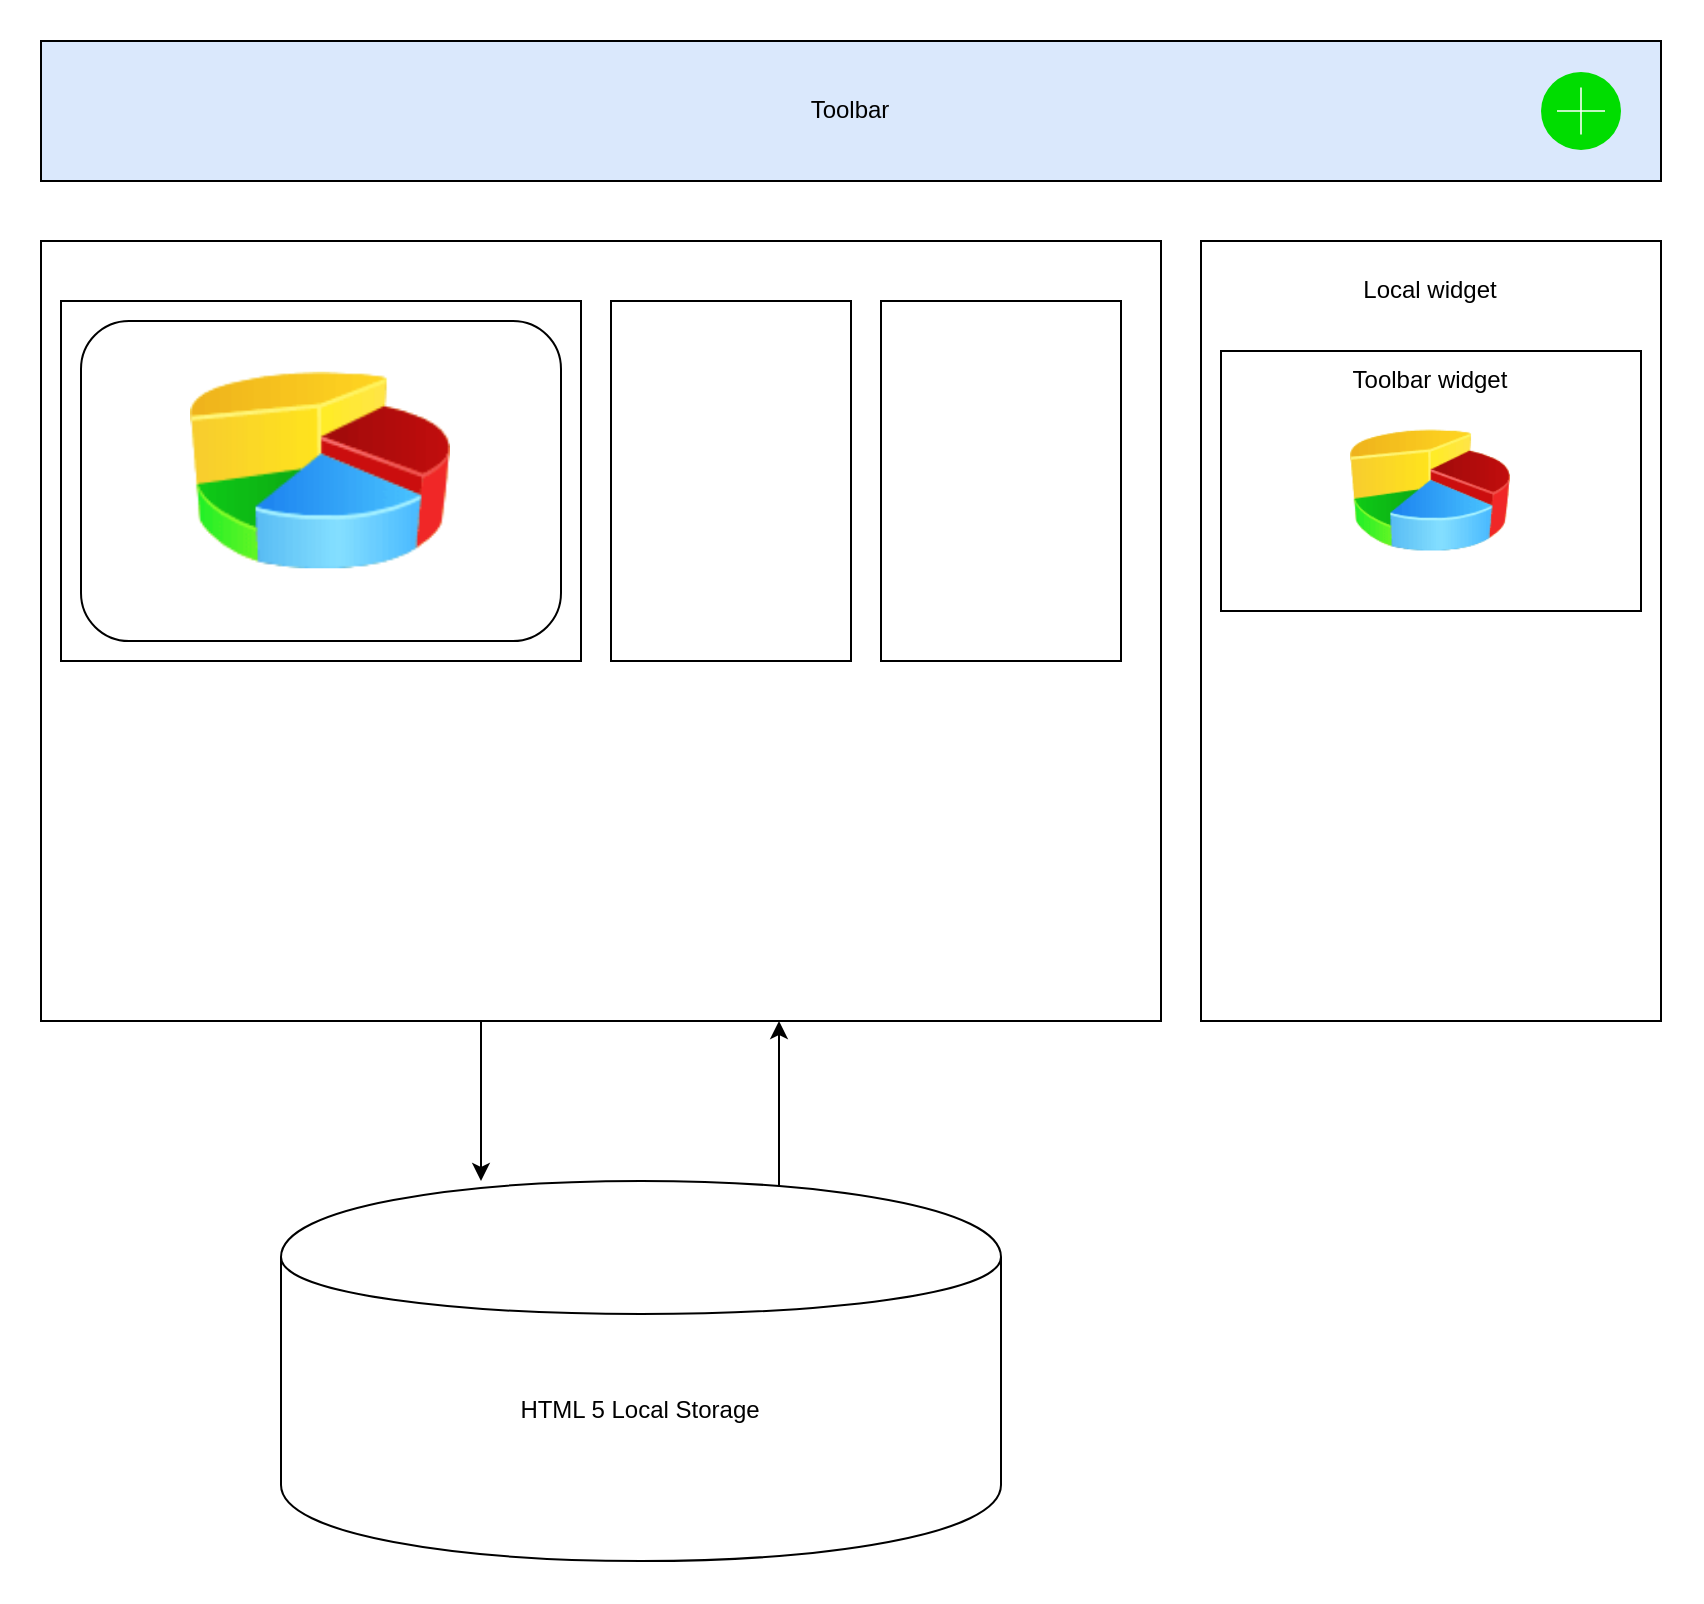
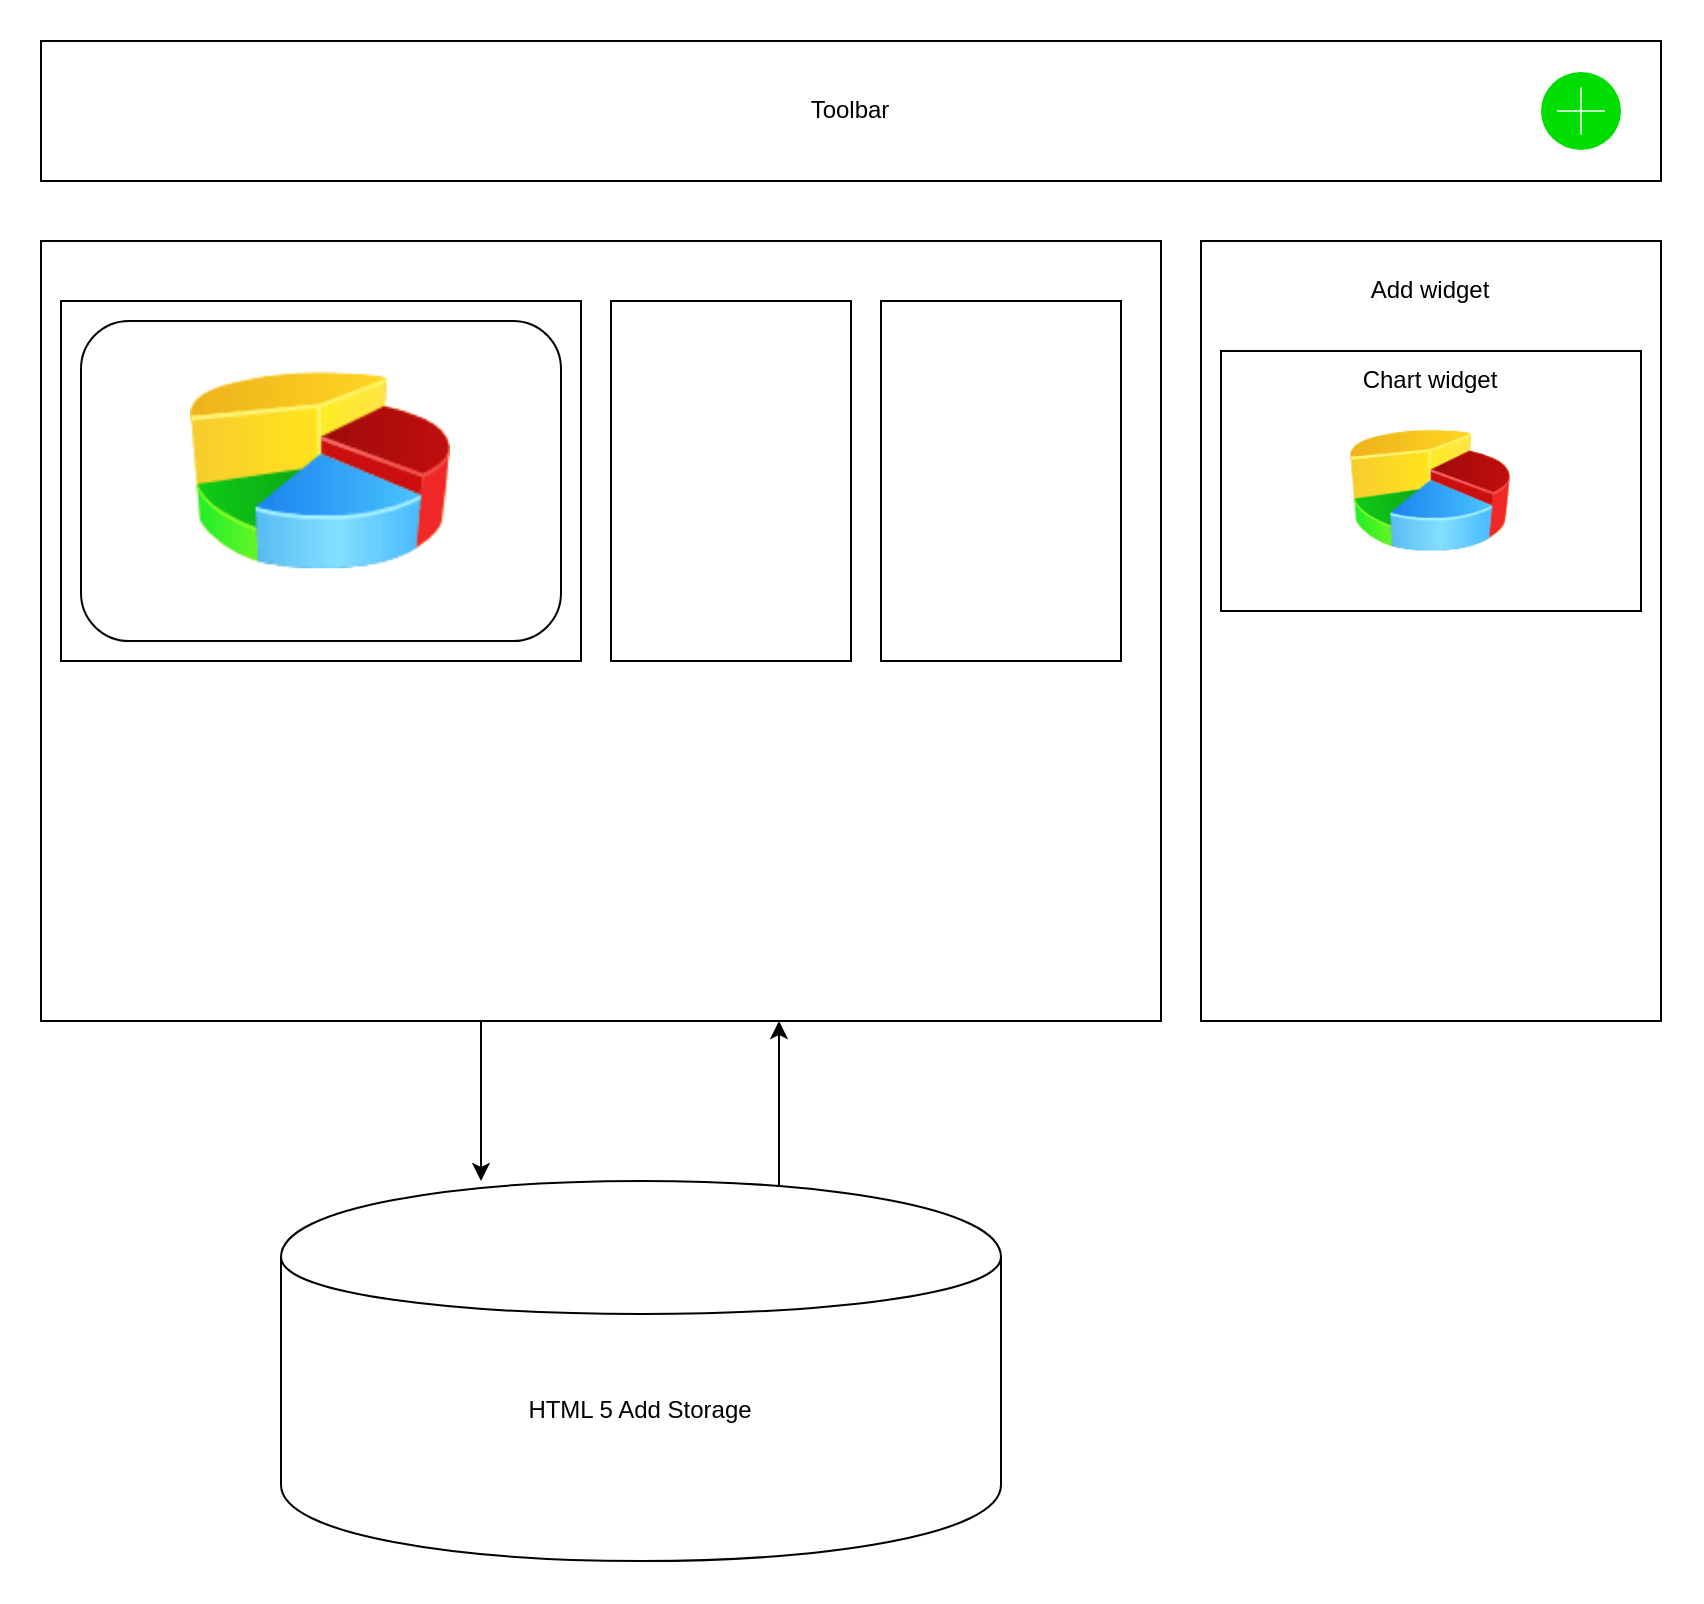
node "Toolbar": fillcolor #dae8fc -> #ffffff
node "Local widget": label "Local widget" -> "Add widget"
node "Toolbar widget": label "Toolbar widget" -> "Chart widget"
node "HTML 5 Local Storage": label "HTML 5 Local Storage" -> "HTML 5 Add Storage"
